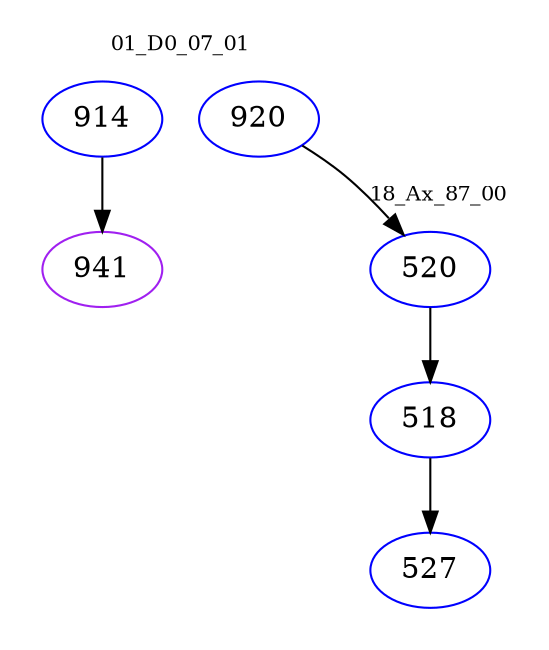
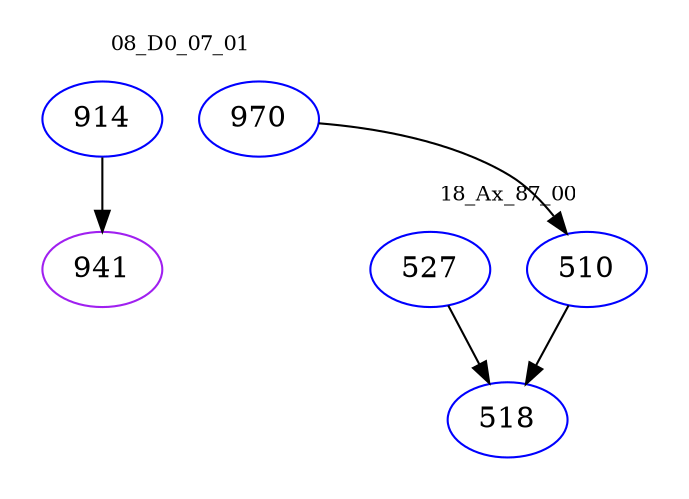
cluster "01_D0_07_01": label "01_D0_07_01" -> "08_D0_07_01"
node "920": label "920" -> "970"
node "520": label "520" -> "510"
edge "518" -> "527": reversed
